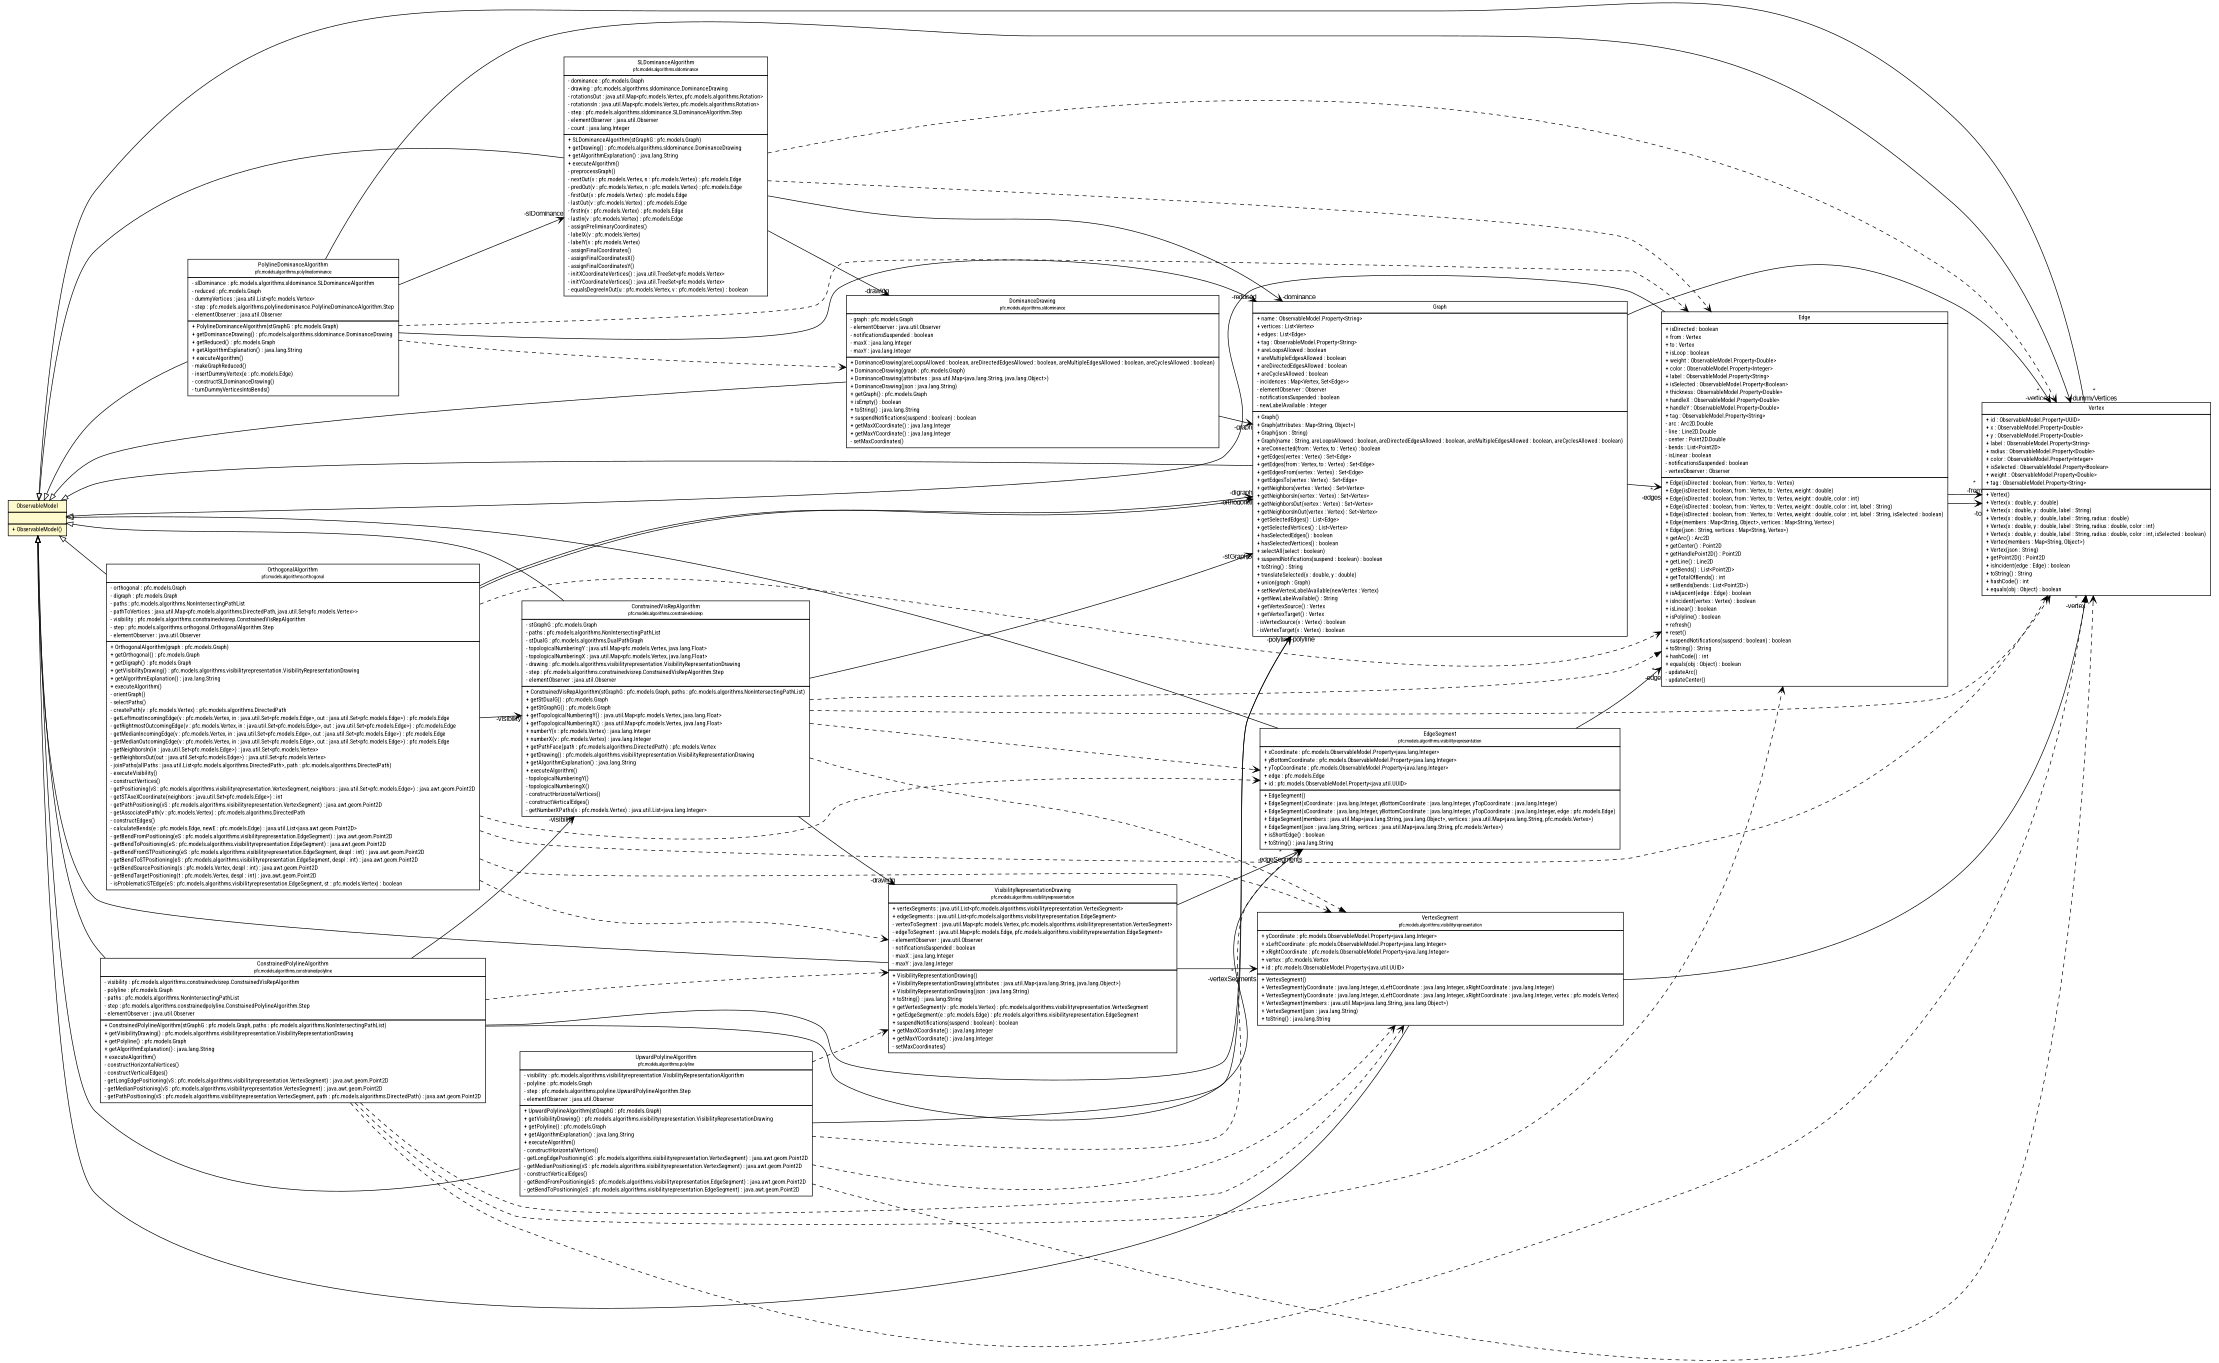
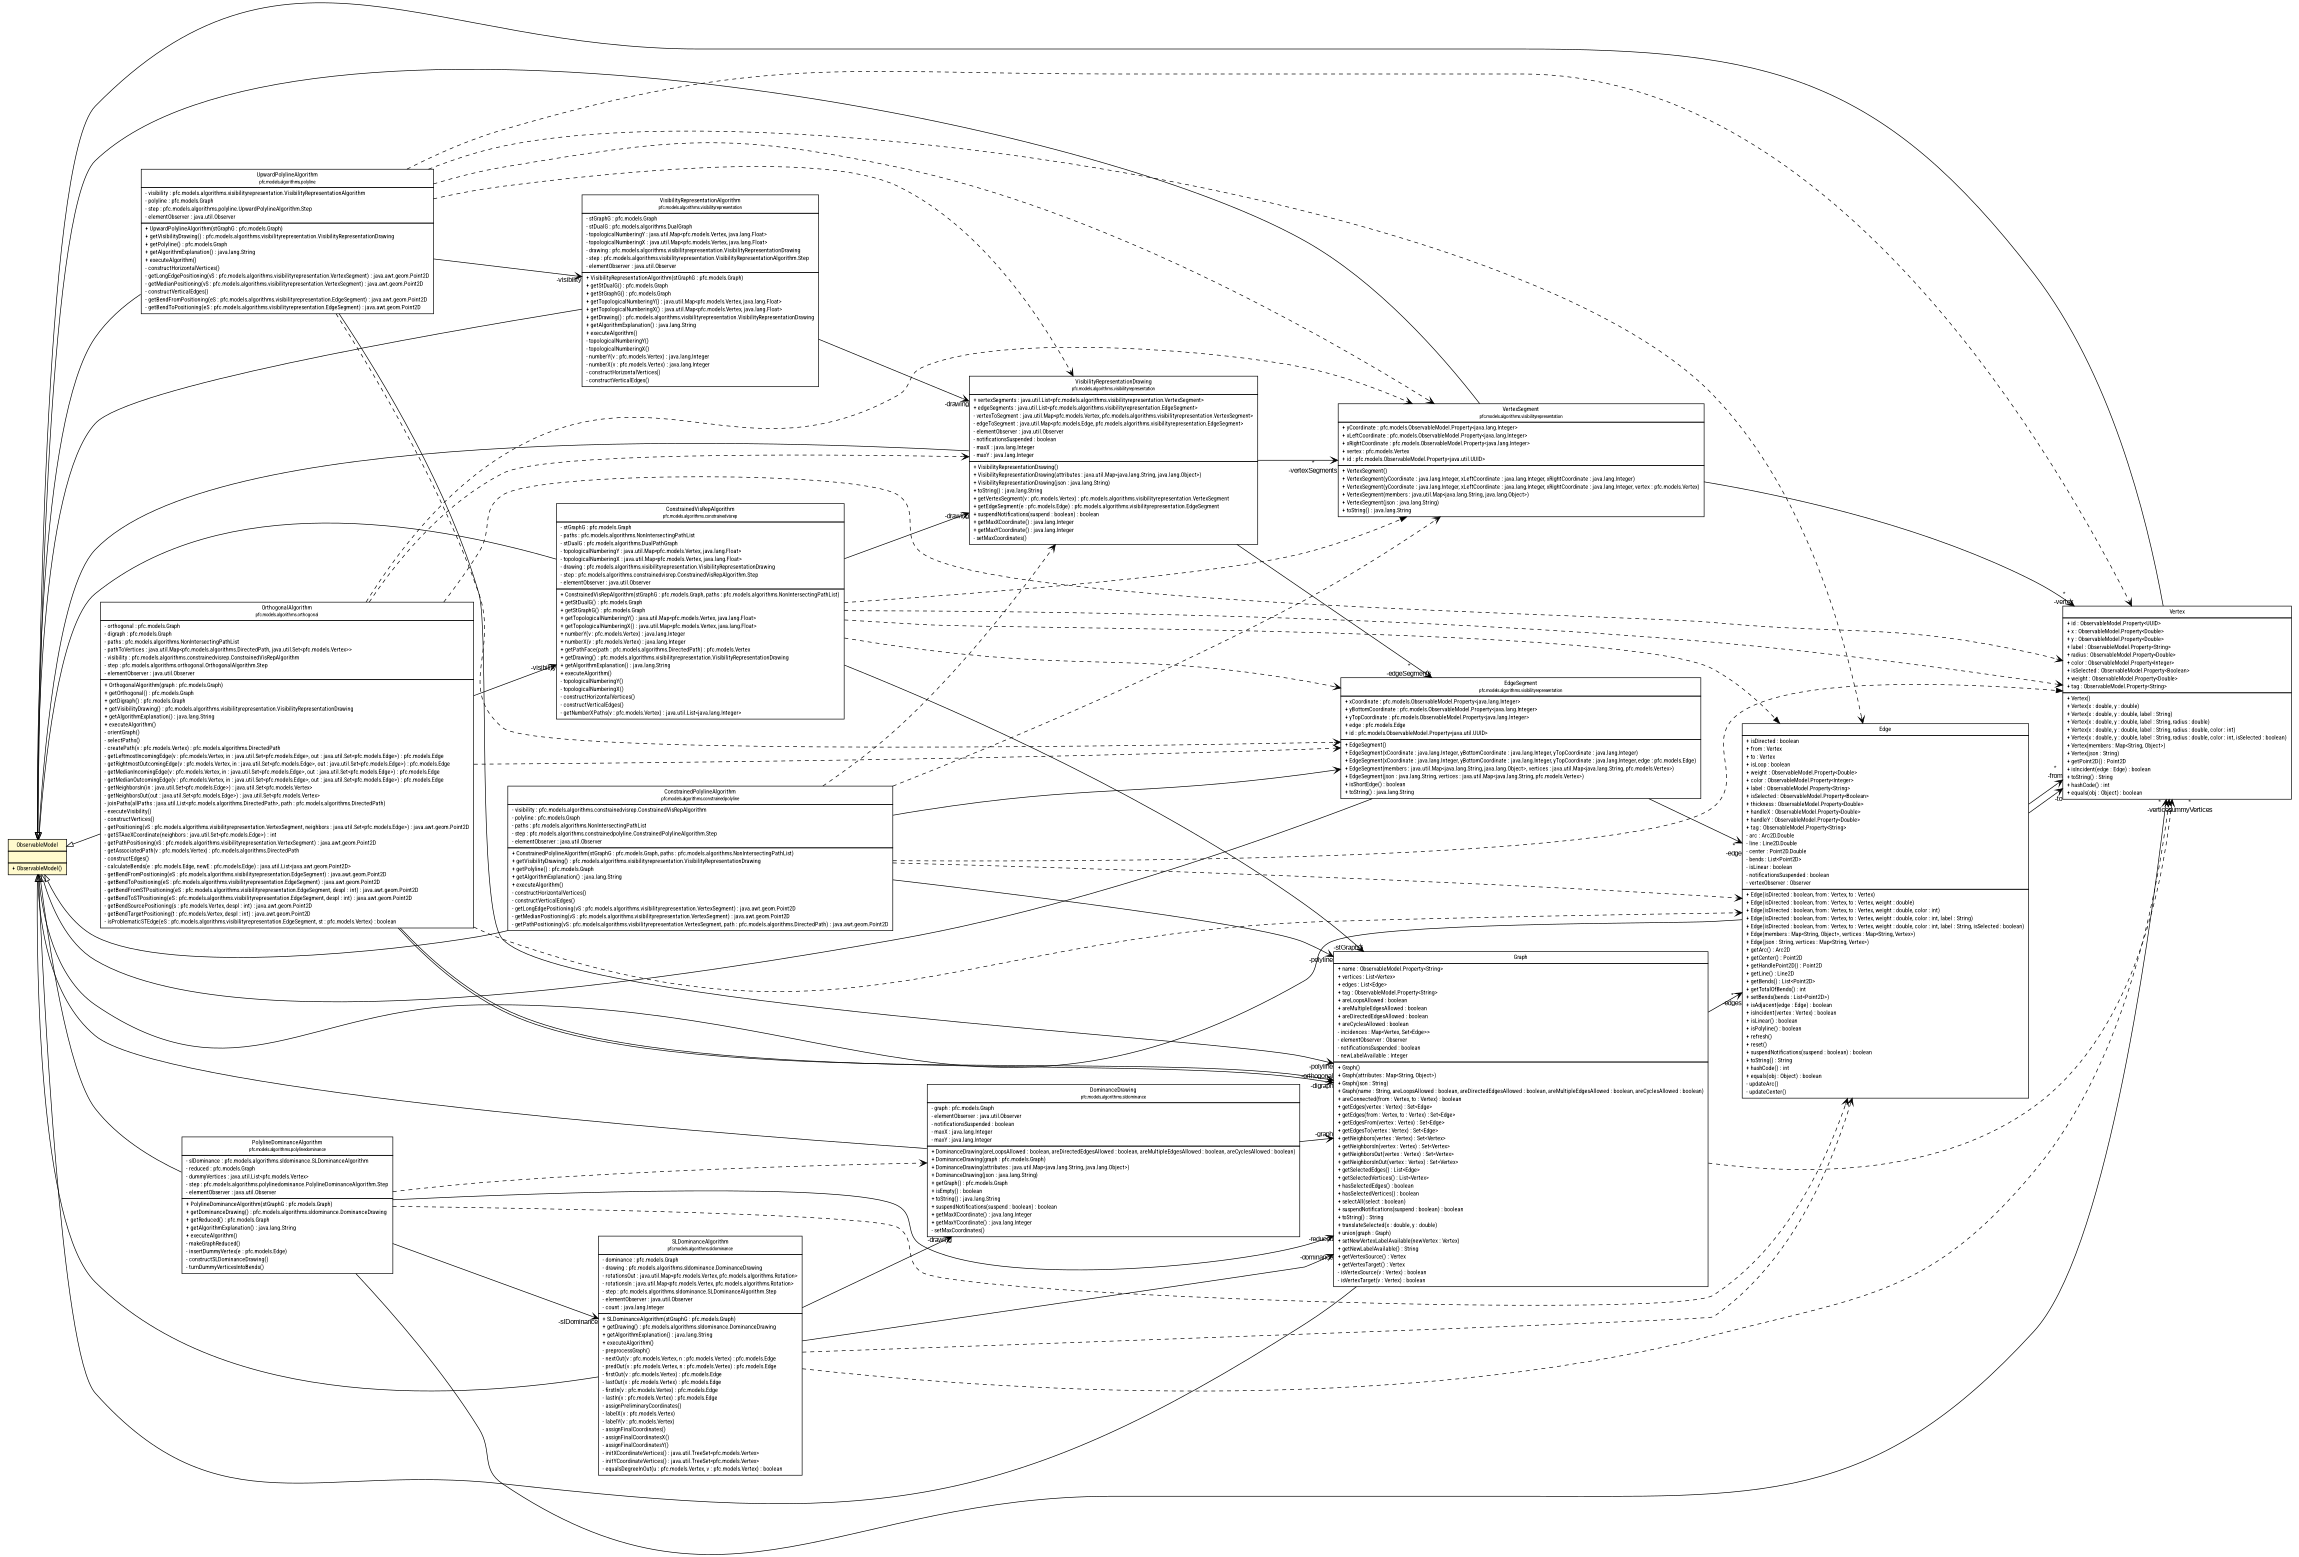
edge "UpwardPolylineAlgorithm" -> "Edge": added
edge "Graph" -> "Vertex": style solid -> dashed
node "VisibilityRepresentationAlgorithm": added
edge "ConstrainedPolylineAlgorithm" -> "ConstrainedVisRepAlgorithm": removed
